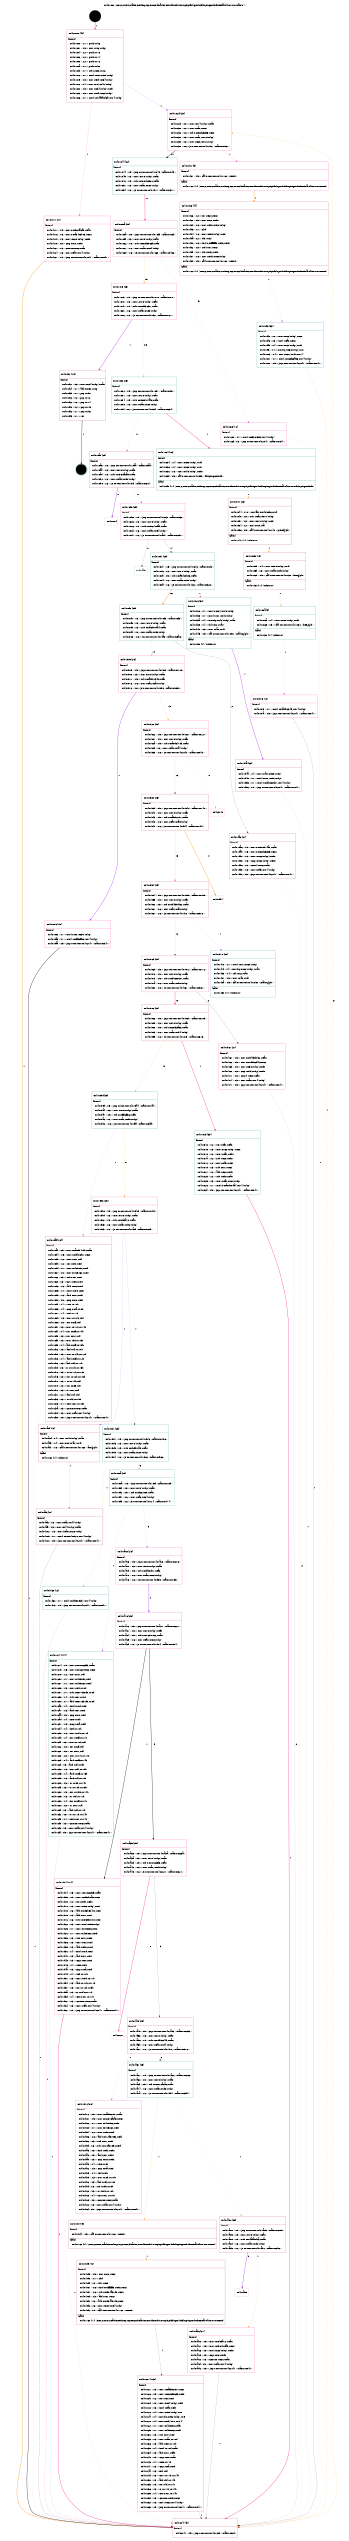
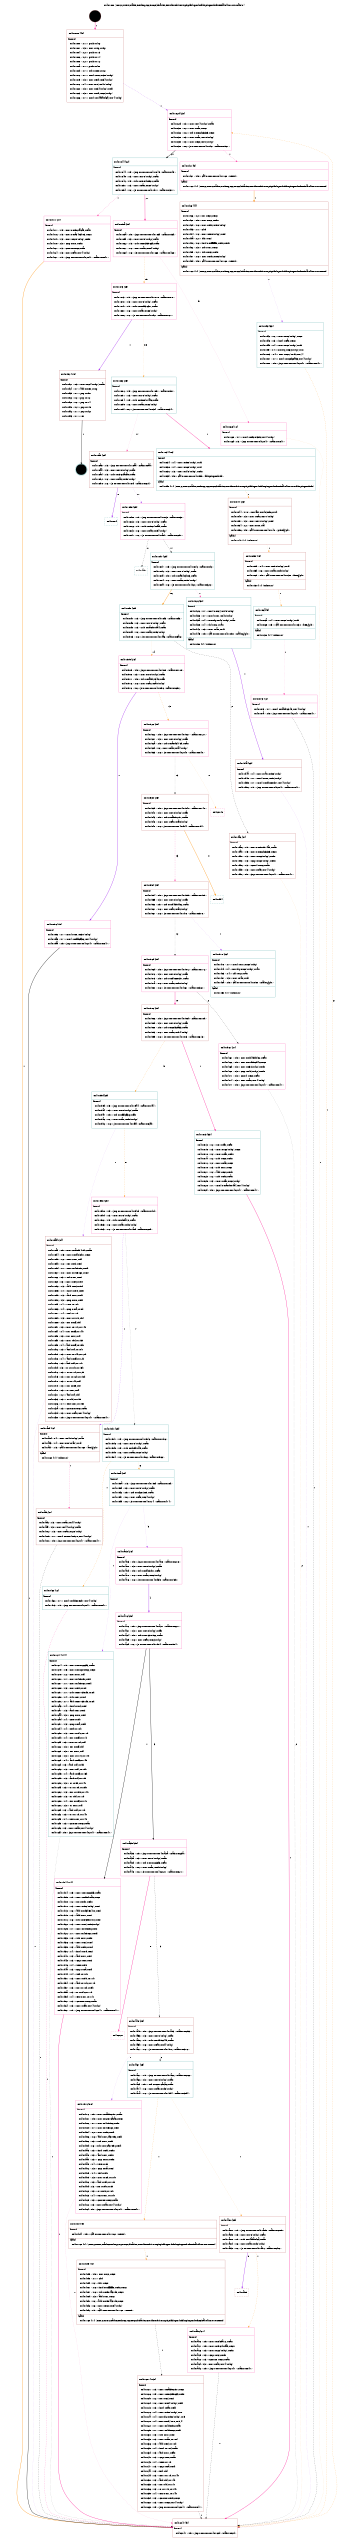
edge "0x401800 [45]" -> "0x401b11 [27]": now "0x401844 [22]" -> "0x401b11 [27]"
